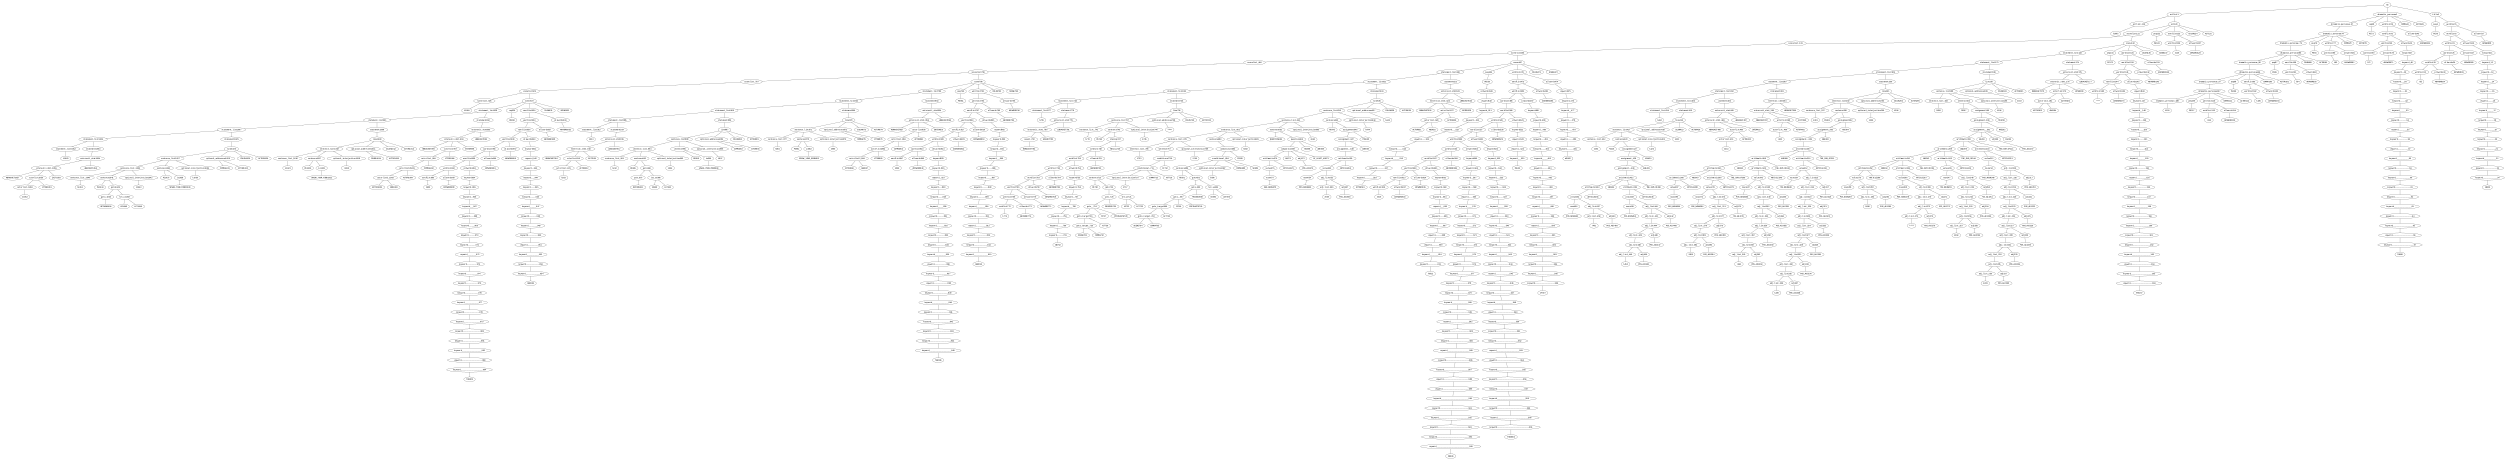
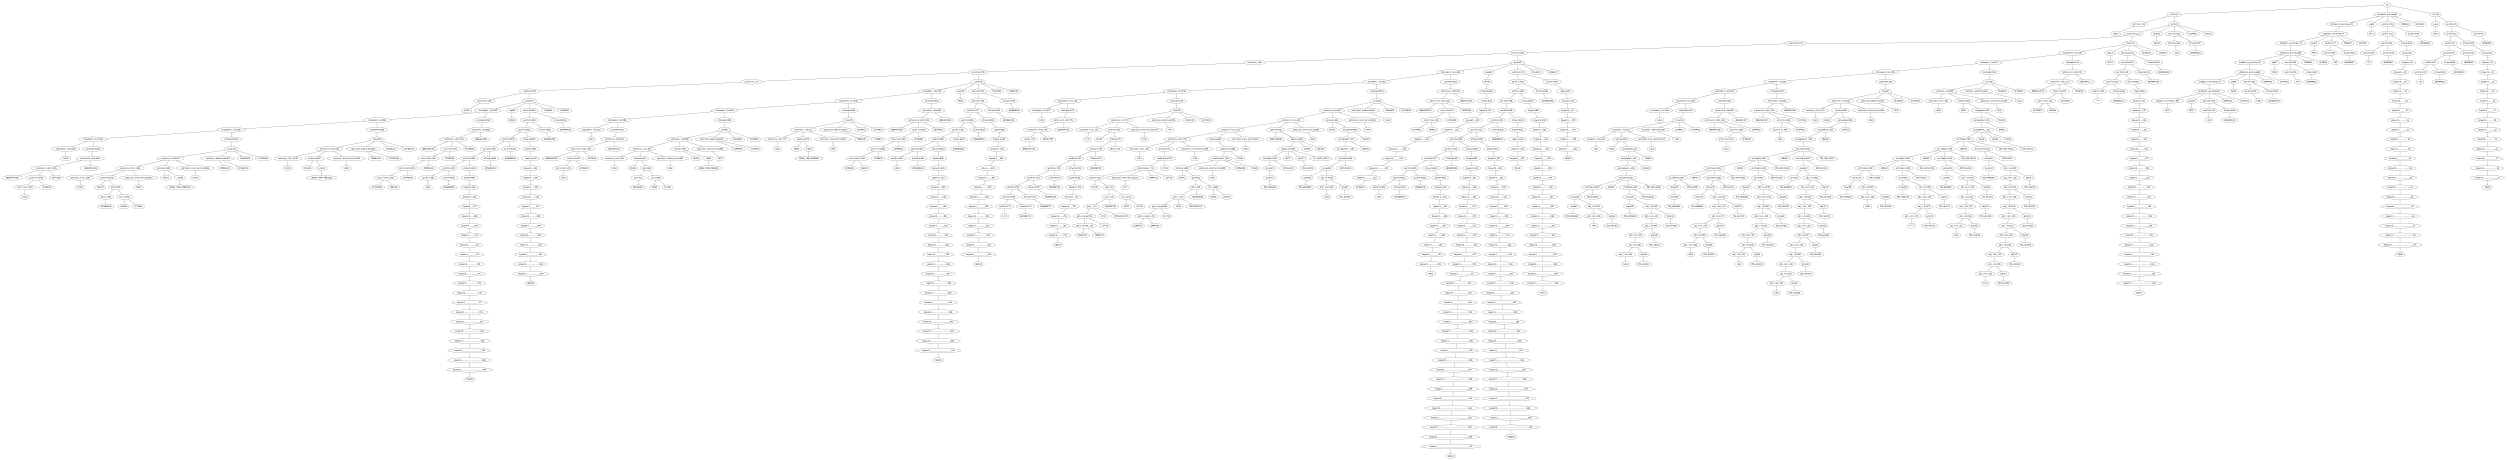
node "keyword____806": label "keyword____806" -> "value____806"
